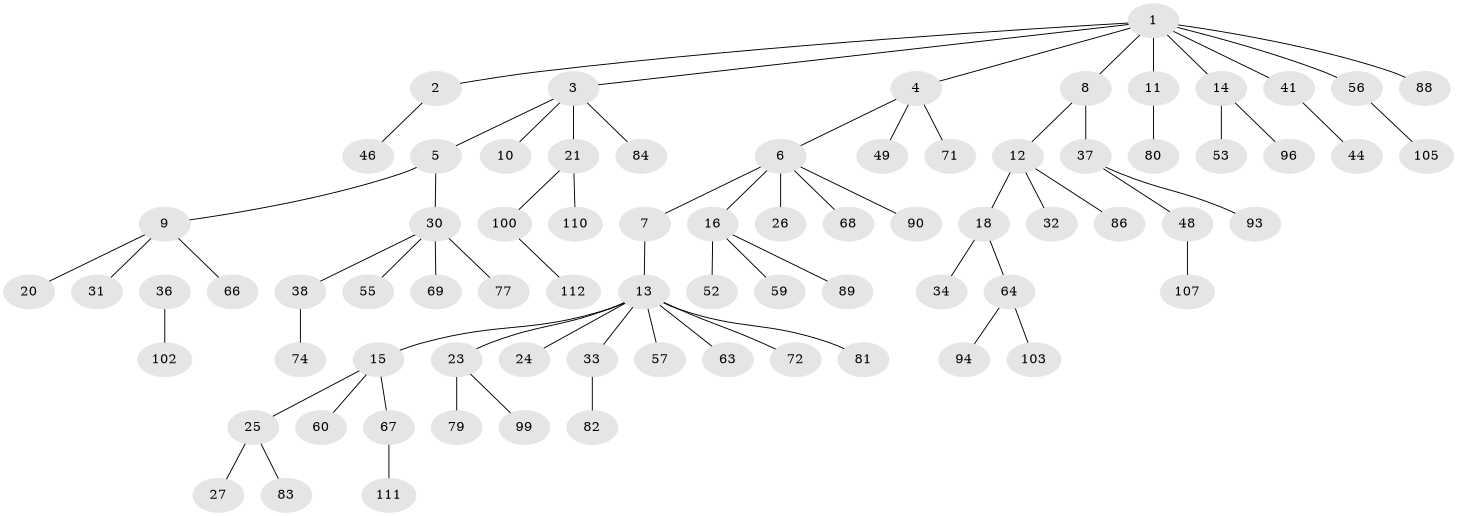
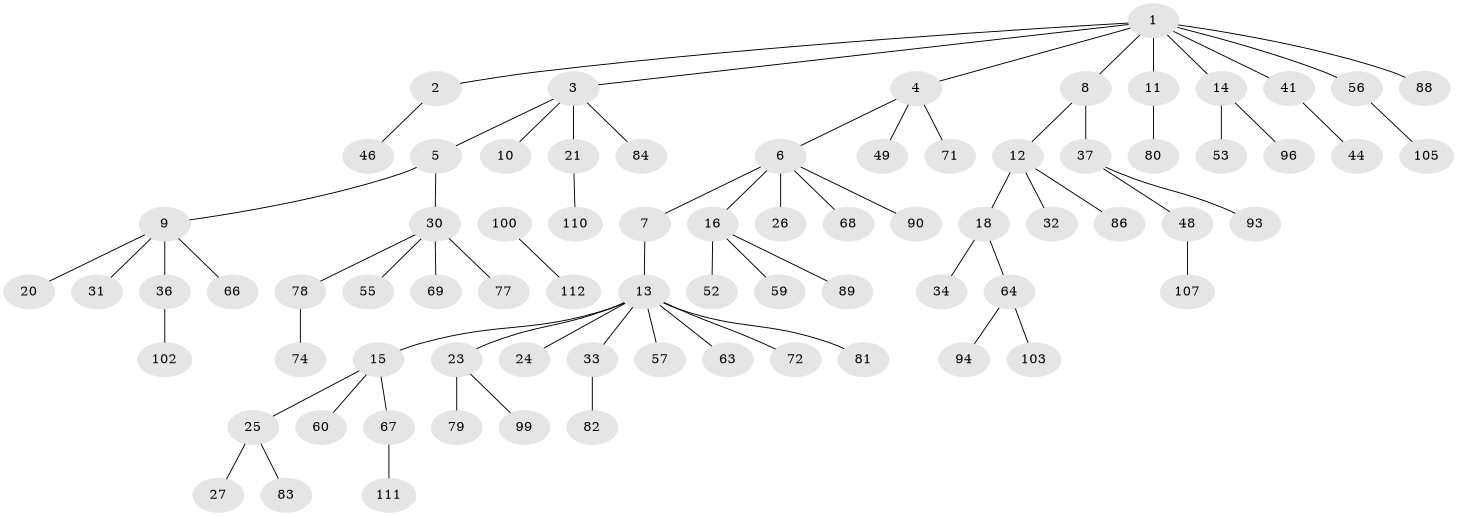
edge "21" -- "100": removed
edge "9" -- "36": added
node "38": label "38" -> "78"
